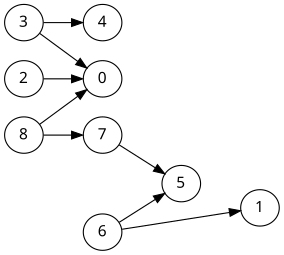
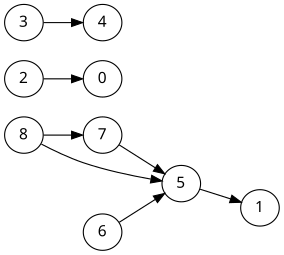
edge "3" -> "0": removed
edge "8" -> "0": now "8" -> "5"
edge "6" -> "1": now "5" -> "1"
